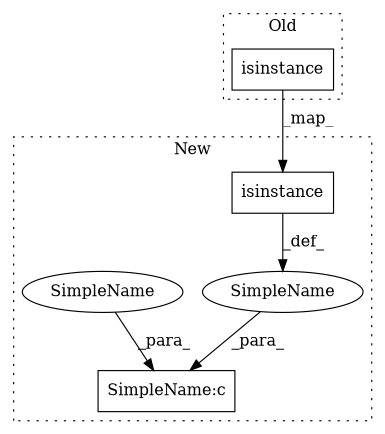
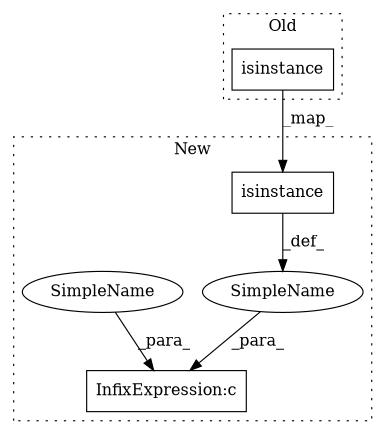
node "SimpleName:c": label "SimpleName:c" -> "InfixExpression:c"
